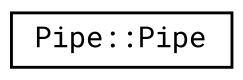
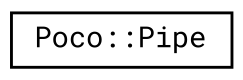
node "Pipe::Pipe": label "Pipe::Pipe" -> "Poco::Pipe"
